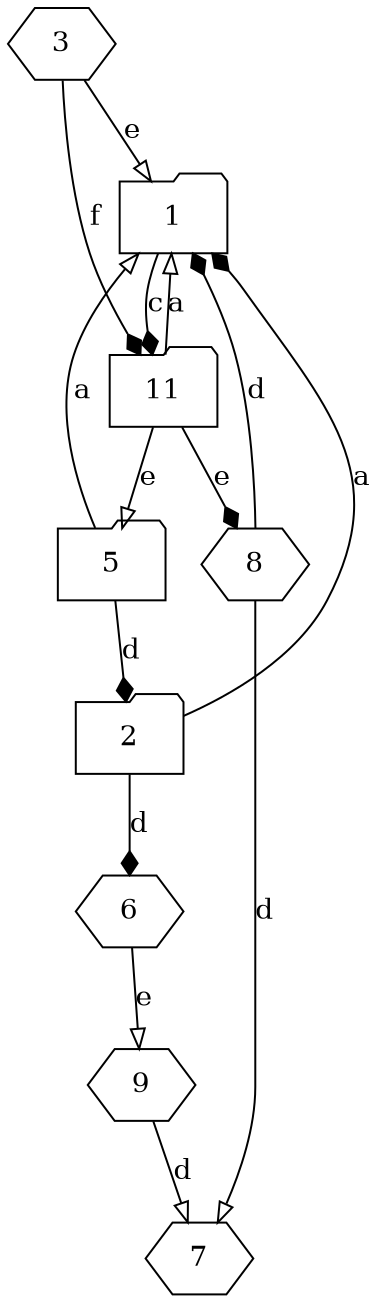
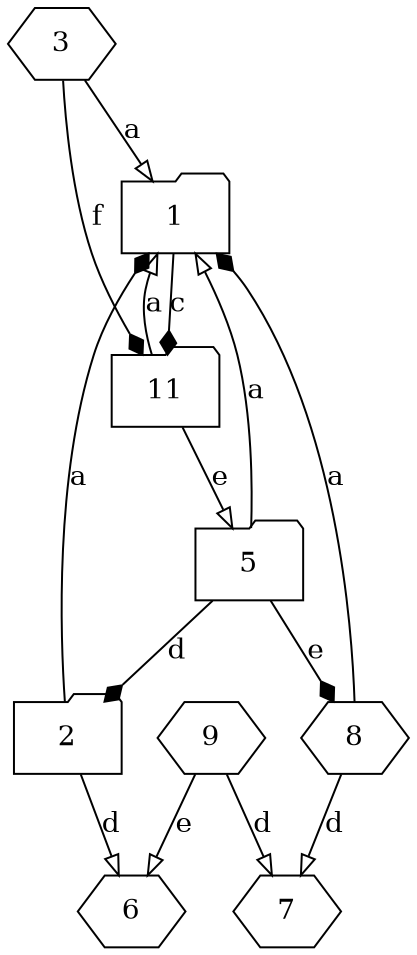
edge "3" -> "1": label "e" -> "a"
edge "8" -> "1": label "d" -> "a"
edge "11" -> "8": now "5" -> "8"
edge "2" -> "6": arrowhead diamond -> onormal
edge "6" -> "9": reversed
